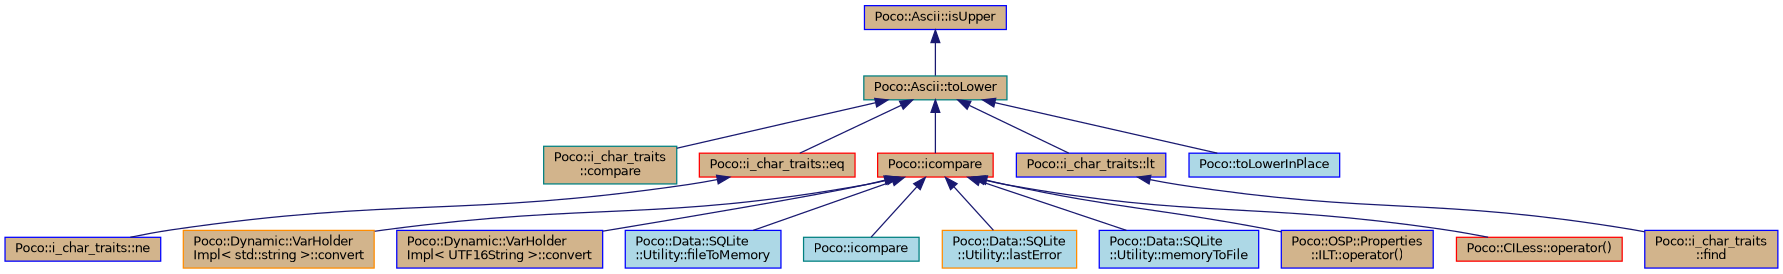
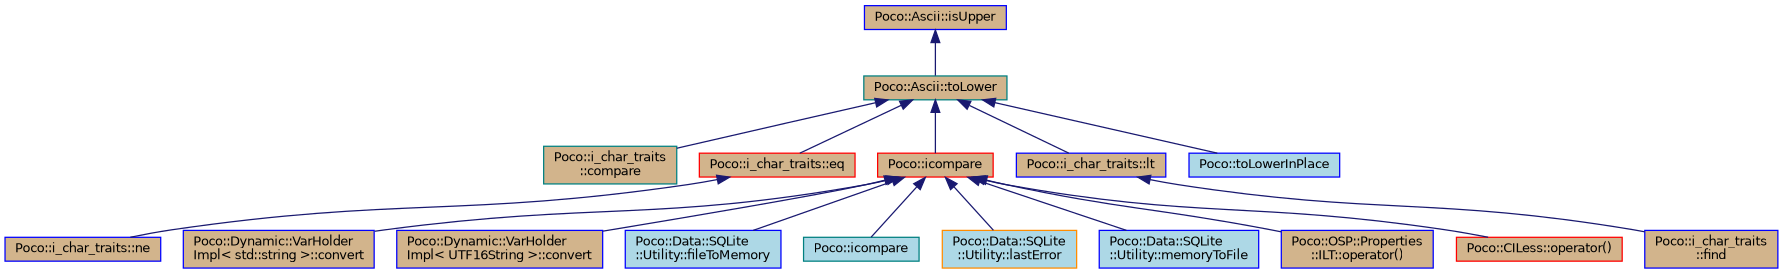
node "Poco::Dynamic::VarHolder Impl< std::string >::convert": color darkorange -> blue
